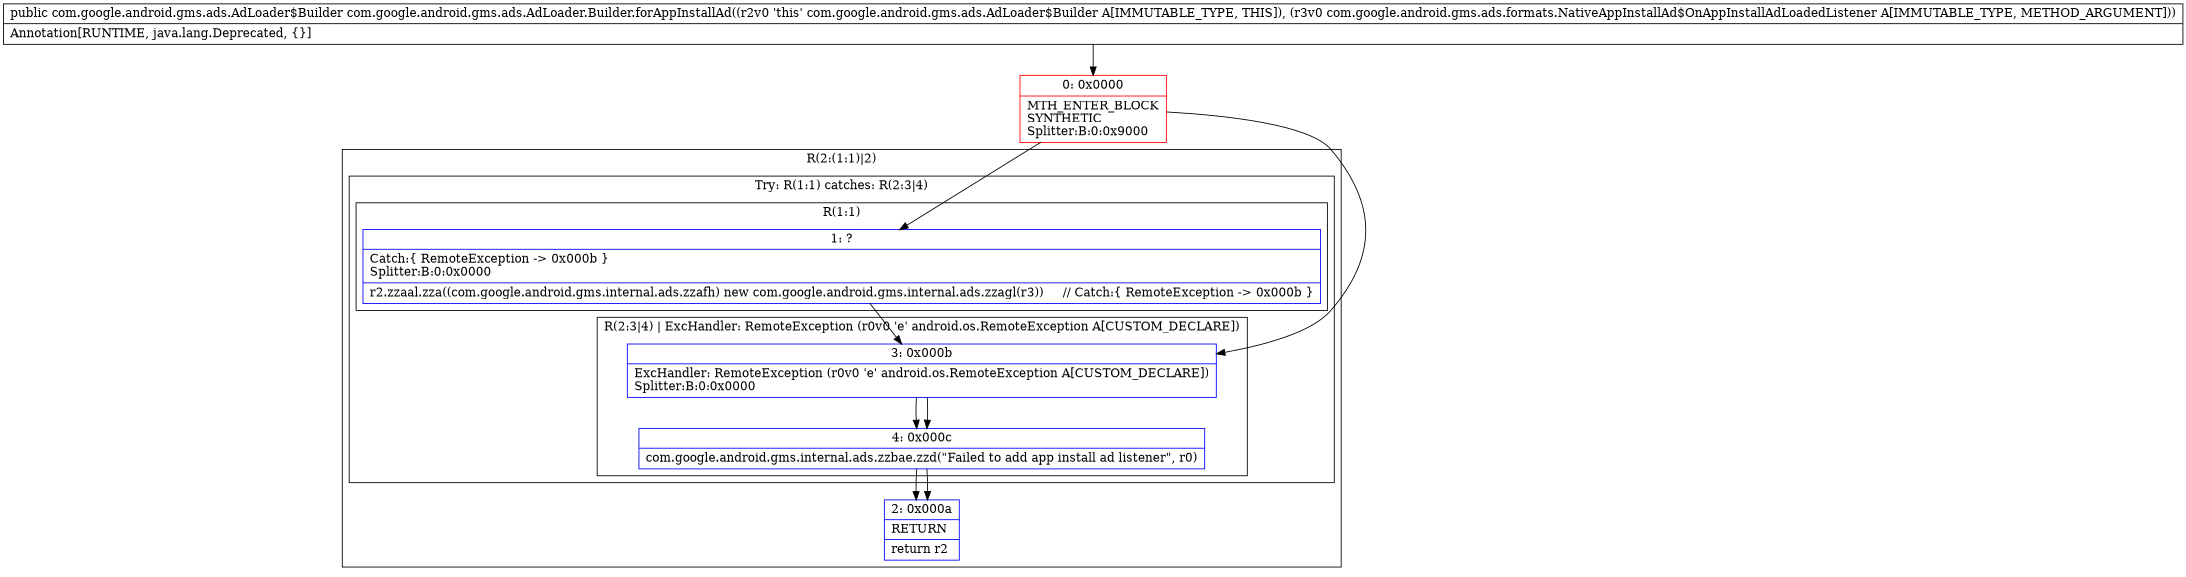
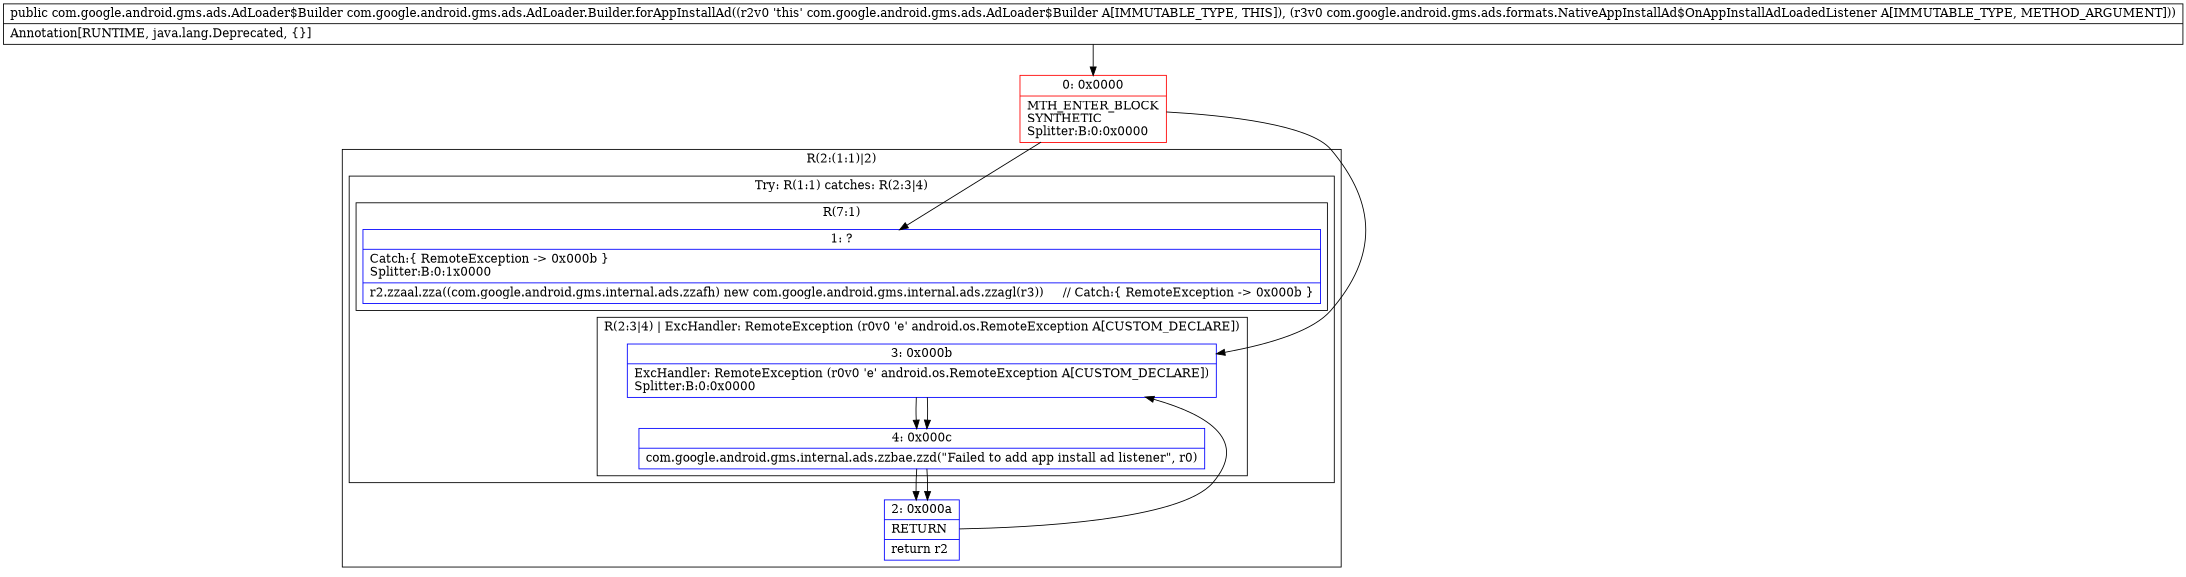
node "0: 0x0000": text "Splitter:B:0:0x9000" -> "Splitter:B:0:0x0000"
cluster "R(1:1)": label "R(1:1)" -> "R(7:1)"
node "1: ?": text "Splitter:B:0:0x0000" -> "Splitter:B:0:1x0000"
edge "1: ?" -> "3: 0x000b": now "2: 0x000a" -> "3: 0x000b"
